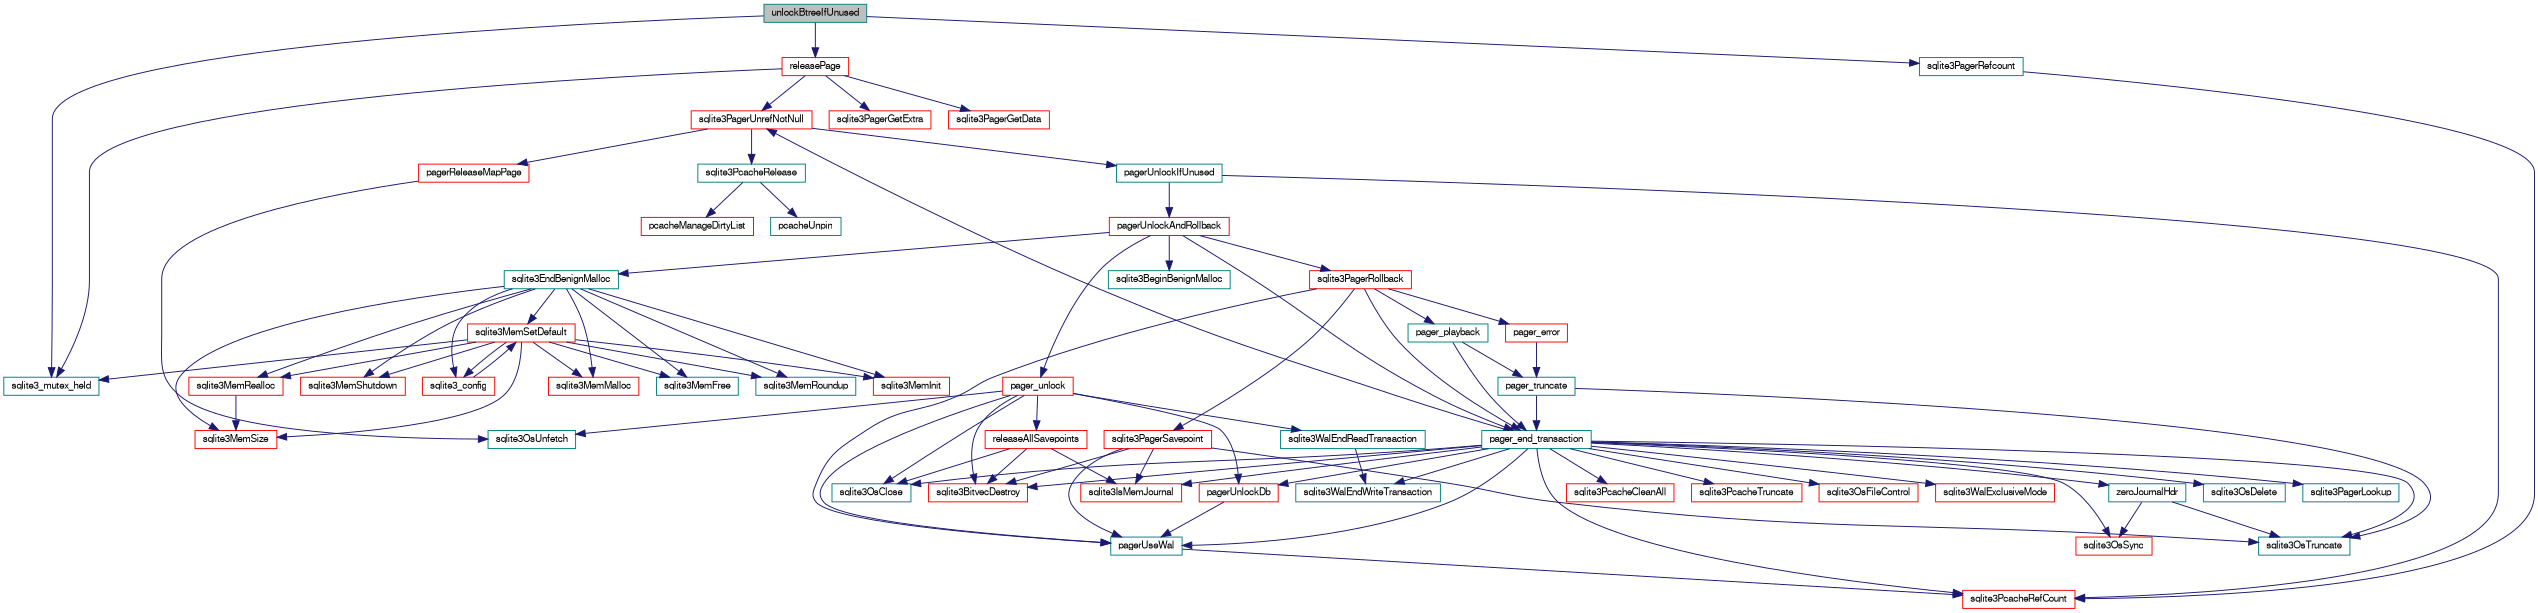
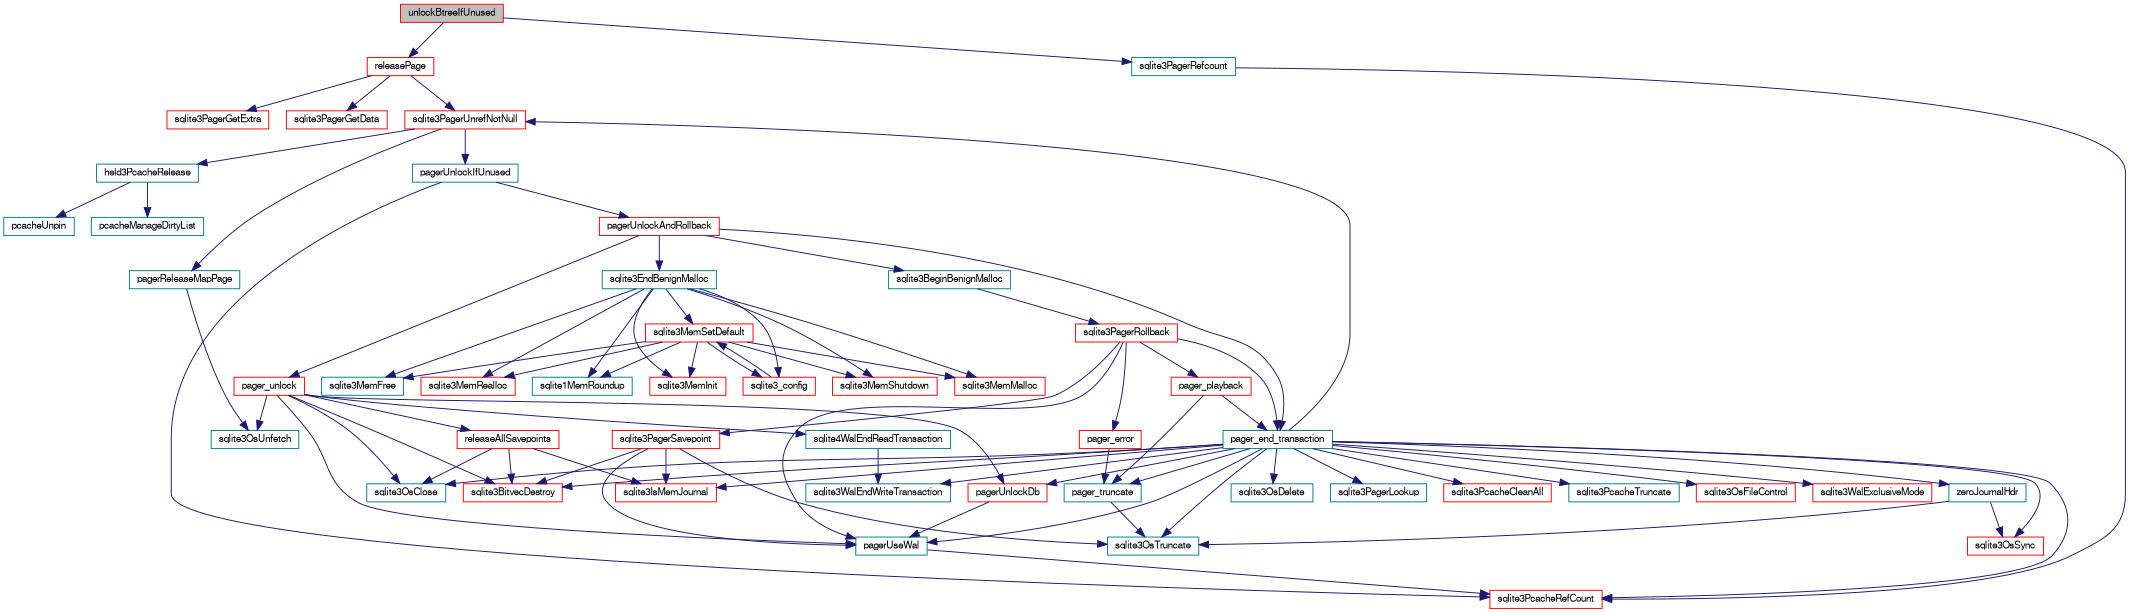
node "unlockBtreeIfUnused": color teal -> red
node "pagerReleaseMapPage": color red -> teal
node "sqlite3PcacheRelease": label "sqlite3PcacheRelease" -> "held3PcacheRelease"
node "pcacheManageDirtyList": color red -> teal
edge "pagerUnlockAndRollback" -> "sqlite3PagerRollback": now "sqlite3BeginBenignMalloc" -> "sqlite3PagerRollback"
node "pager_playback": color teal -> red
node "sqlite3_mutex_held": removed
node "sqlite3MemRoundup": label "sqlite3MemRoundup" -> "sqlite1MemRoundup"
edge "pager_truncate" -> "pager_end_transaction": reversed
node "sqlite3MemSize": removed
node "sqlite3WalEndReadTransaction": label "sqlite3WalEndReadTransaction" -> "sqlite4WalEndReadTransaction"
node "sqlite3PcacheTruncate": color red -> teal
